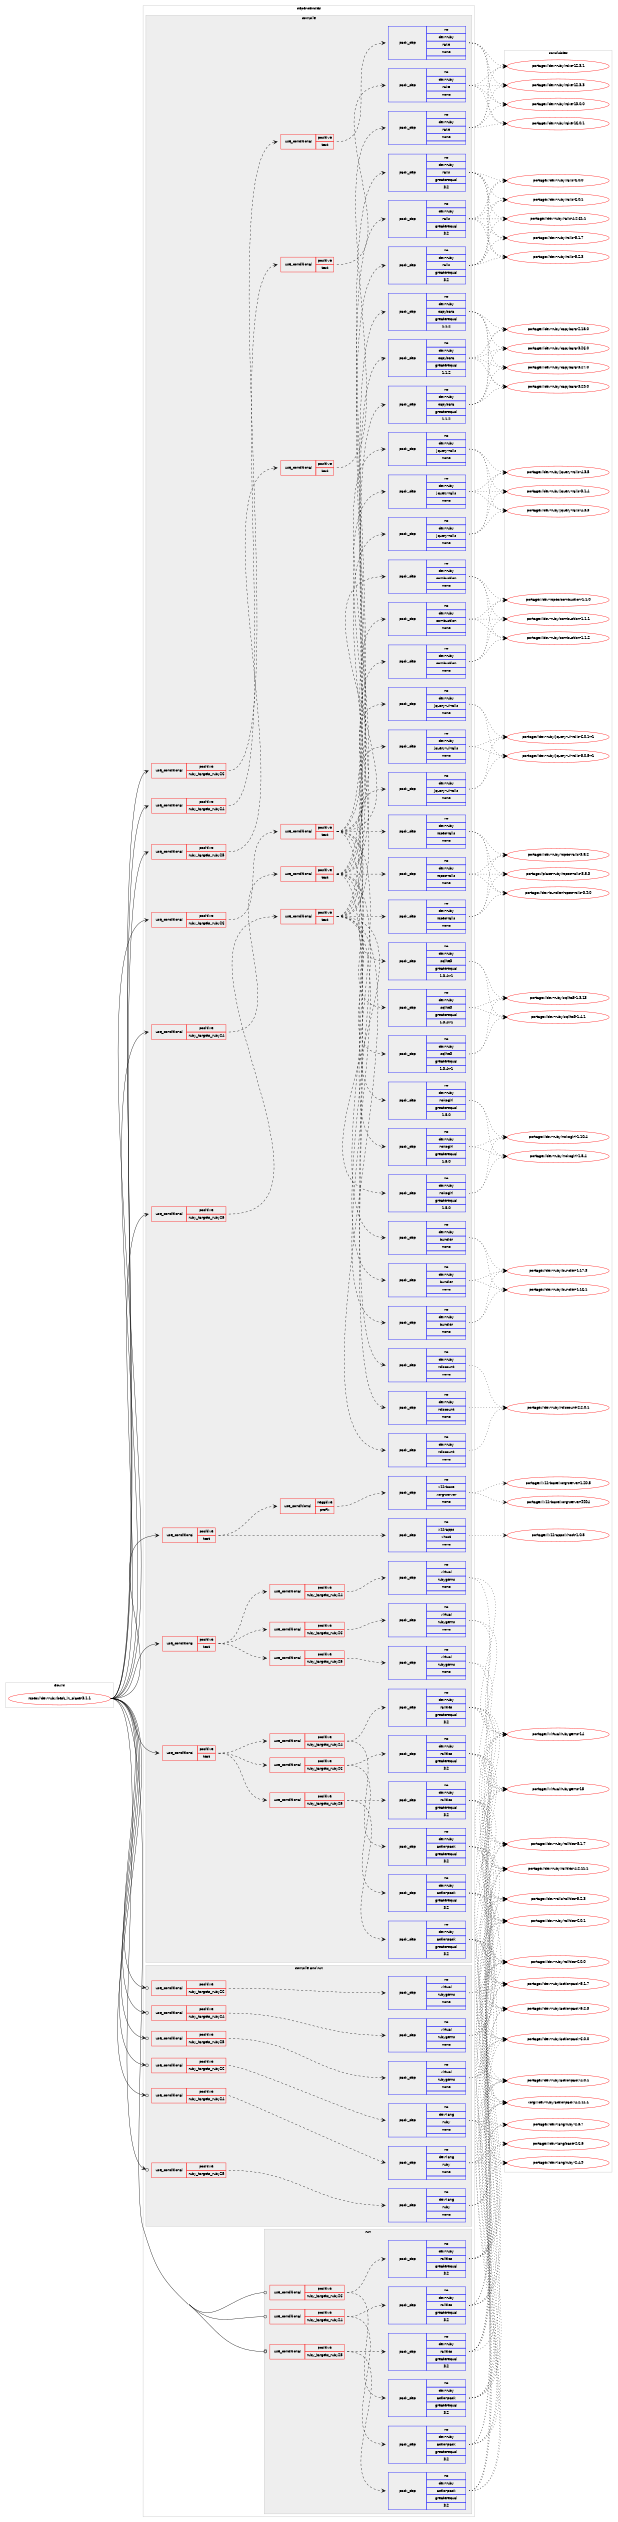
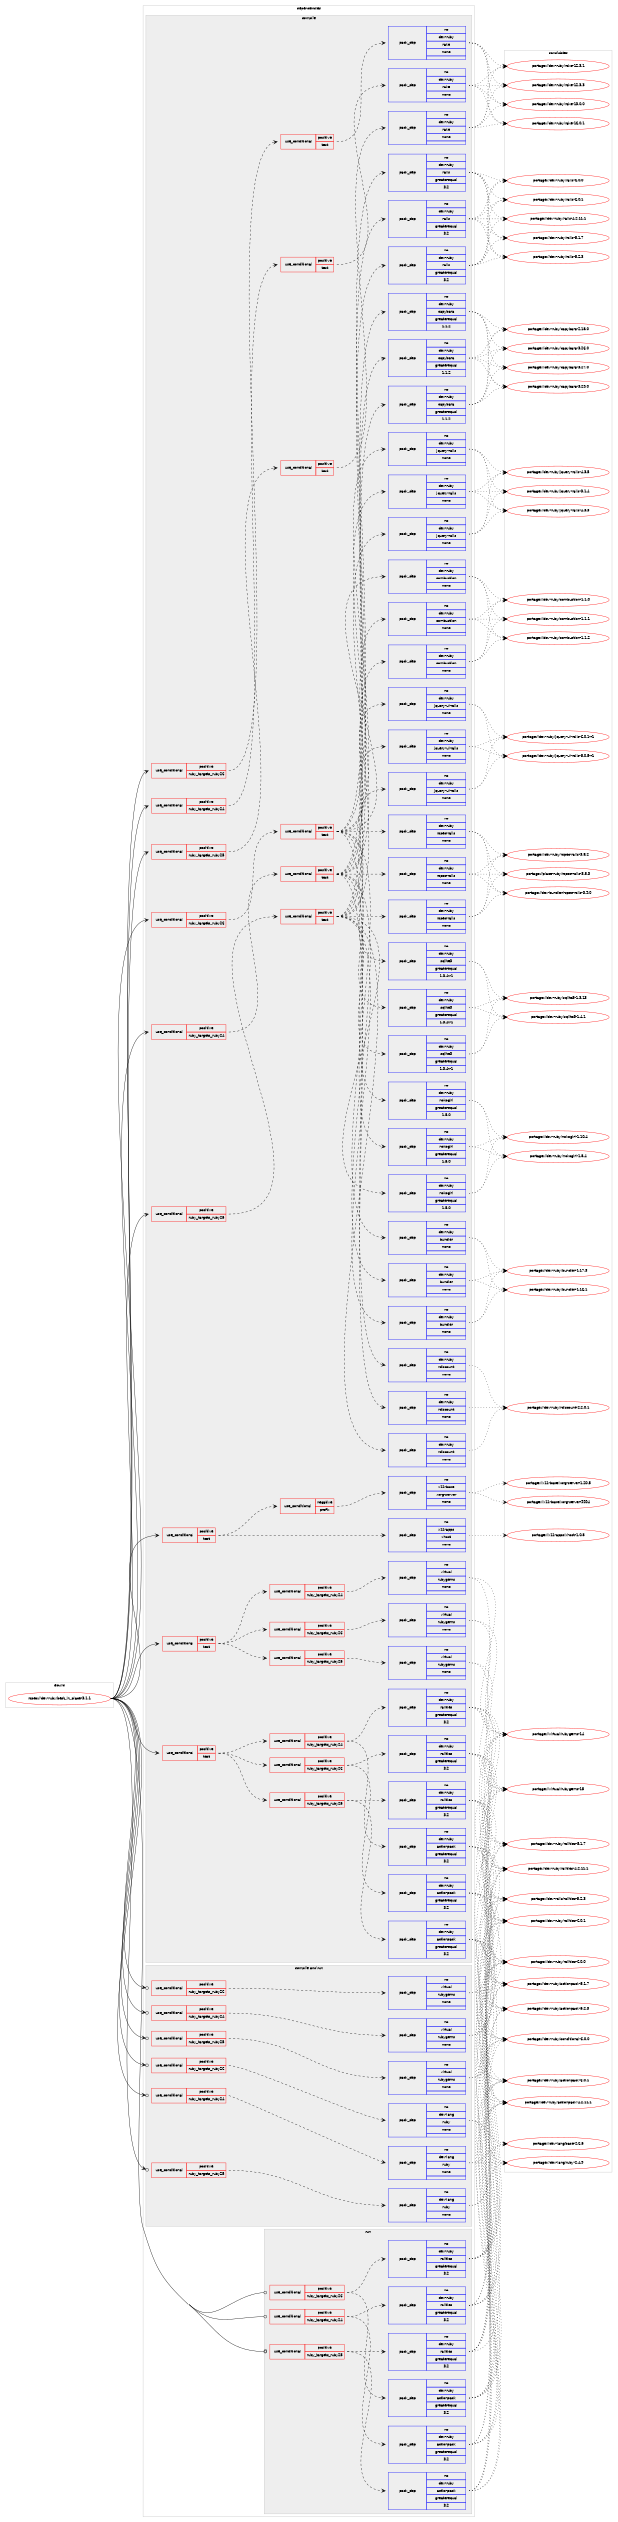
node "portage://dev-ruby/rails-4.2.61.1": label "portage://dev-ruby/rails-4.2.61.1" -> "portage://dev-ruby/rails-4.2.11.1"
node "portage://dev-rspec/combustion-1.1.0": label "portage://dev-rspec/combustion-1.1.0" -> "portage://dev-ruby/combustion-1.1.0"
node "portage://dev-ruby/actionpack-6.0.0": label "portage://dev-ruby/actionpack-6.0.0" -> "portage://dev-ruby/conditional-6.0.0"
node "portage://dev-ruby/actionpack-4.0.1": label "portage://dev-ruby/actionpack-4.0.1" -> "portage://dev-ruby/actionpack-6.0.1"
node "xorg://dev-ruby/actionpack-4.2.11.1": label "xorg://dev-ruby/actionpack-4.2.11.1" -> "portage://dev-ruby/actionpack-4.2.11.1"
node "portage://dev-lang/ruby-2.5.7": removed
